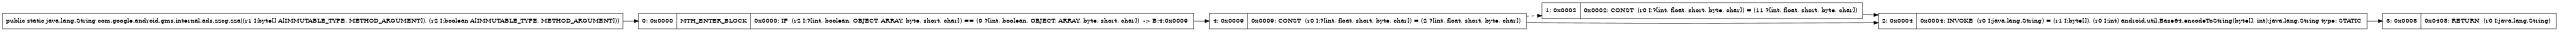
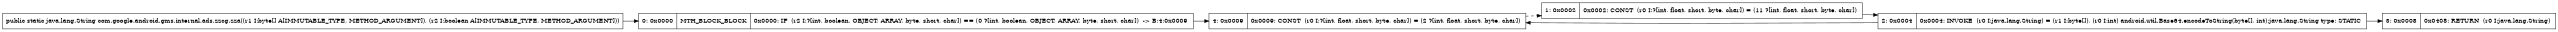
node "0: 0x0000": text "MTH_ENTER_BLOCK" -> "MTH_BLOCK_BLOCK"
edge "4: 0x0009" -> "2: 0x0004": reversed
